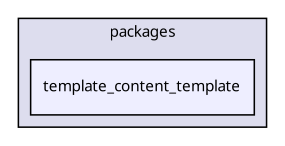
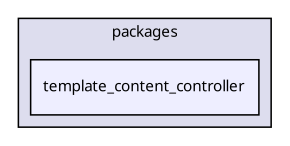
node "template_content_template": label "template_content_template" -> "template_content_controller"
